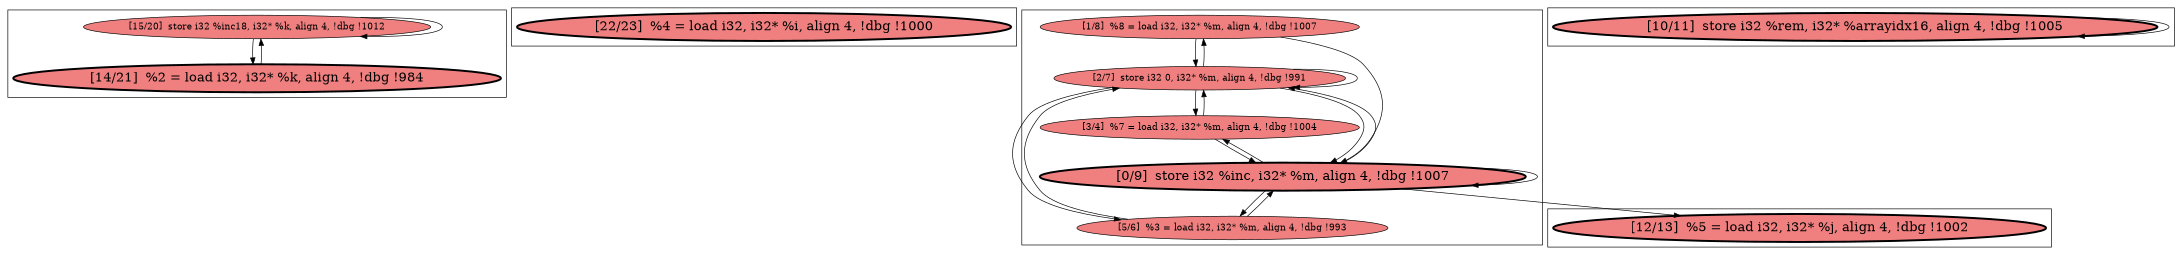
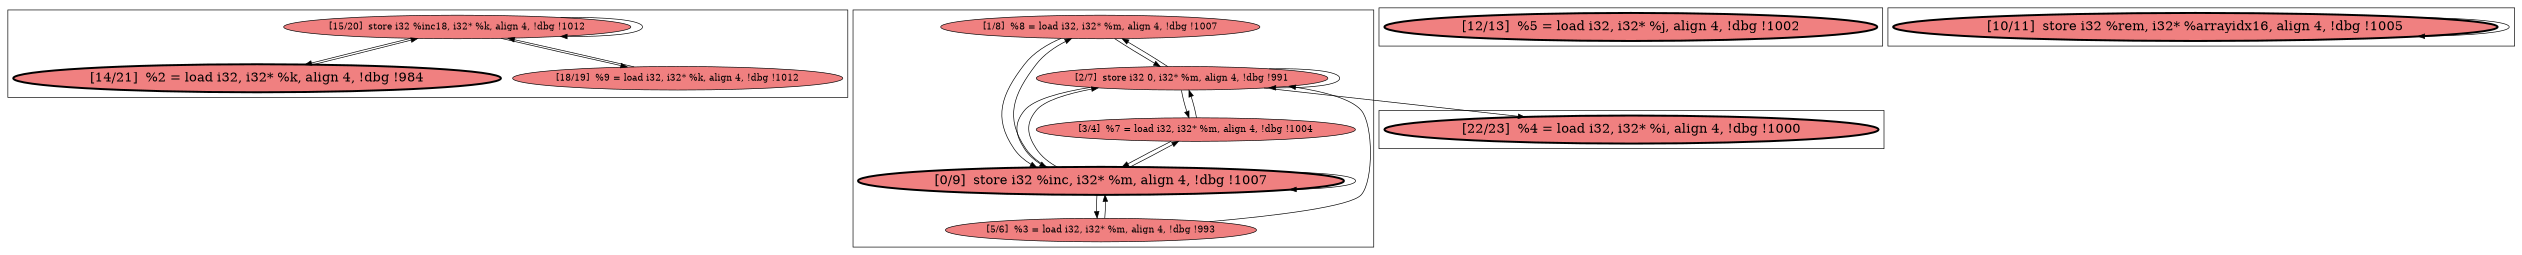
node "[18/19]  %9 = load i32, i32* %k, align 4, !dbg !1012": added
edge "[2/7]  store i32 0, i32* %m, align 4, !dbg !991" -> "[5/6]  %3 = load i32, i32* %m, align 4, !dbg !993": now "[2/7]  store i32 0, i32* %m, align 4, !dbg !991" -> "[22/23]  %4 = load i32, i32* %i, align 4, !dbg !1000"
edge "[0/9]  store i32 %inc, i32* %m, align 4, !dbg !1007" -> "[12/13]  %5 = load i32, i32* %j, align 4, !dbg !1002": now "[0/9]  store i32 %inc, i32* %m, align 4, !dbg !1007" -> "[1/8]  %8 = load i32, i32* %m, align 4, !dbg !1007"
